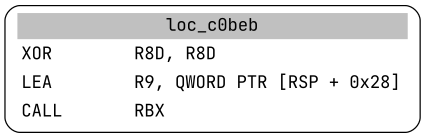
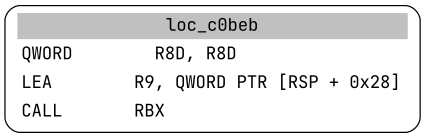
node "loc_c0beb": text "XOR        R8D, R8D" -> "QWORD        R8D, R8D"
